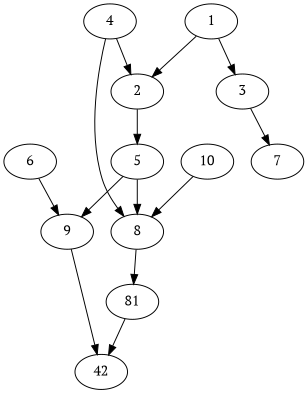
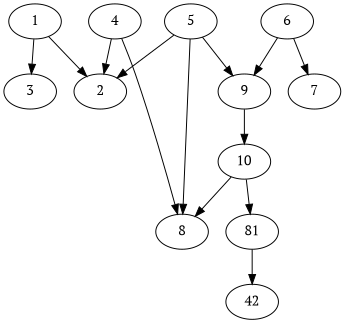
edge "2" -> "5": reversed
edge "3" -> "7": now "6" -> "7"
edge "8" -> "81": now "10" -> "81"
edge "9" -> "42": now "9" -> "10"
